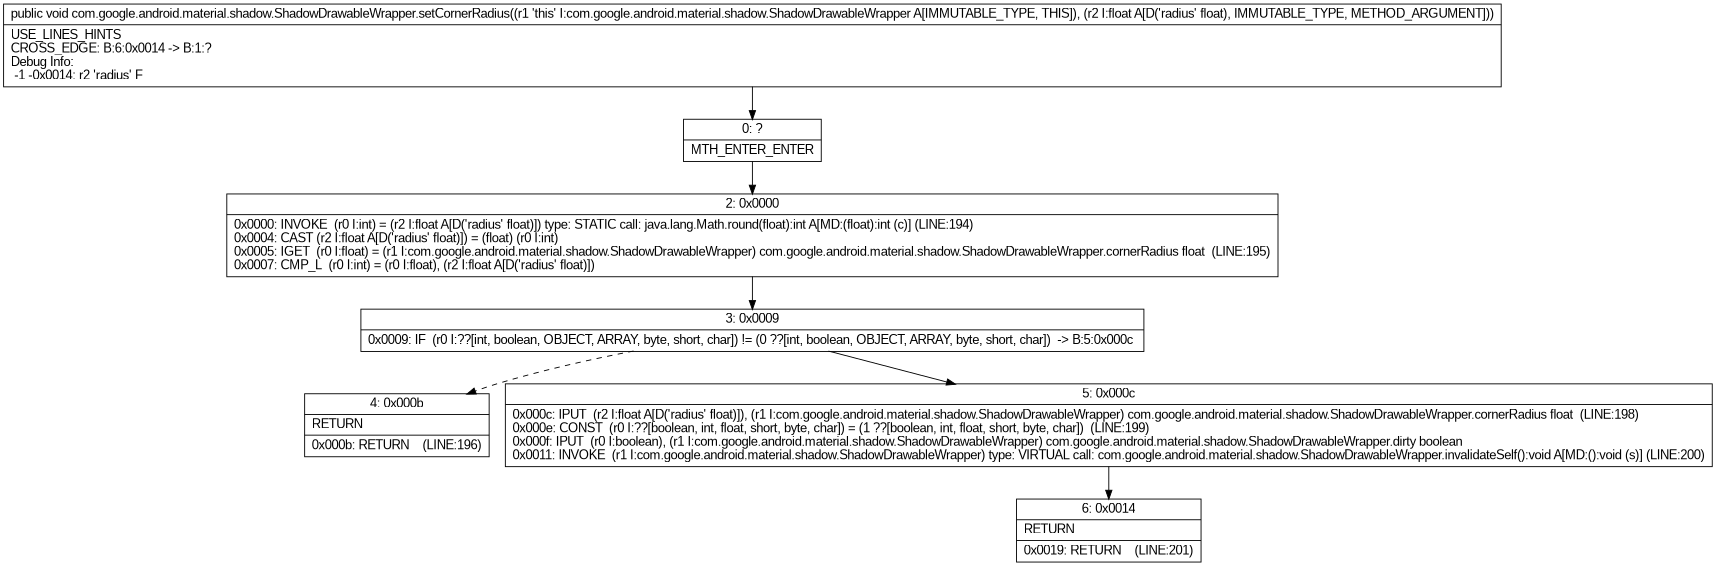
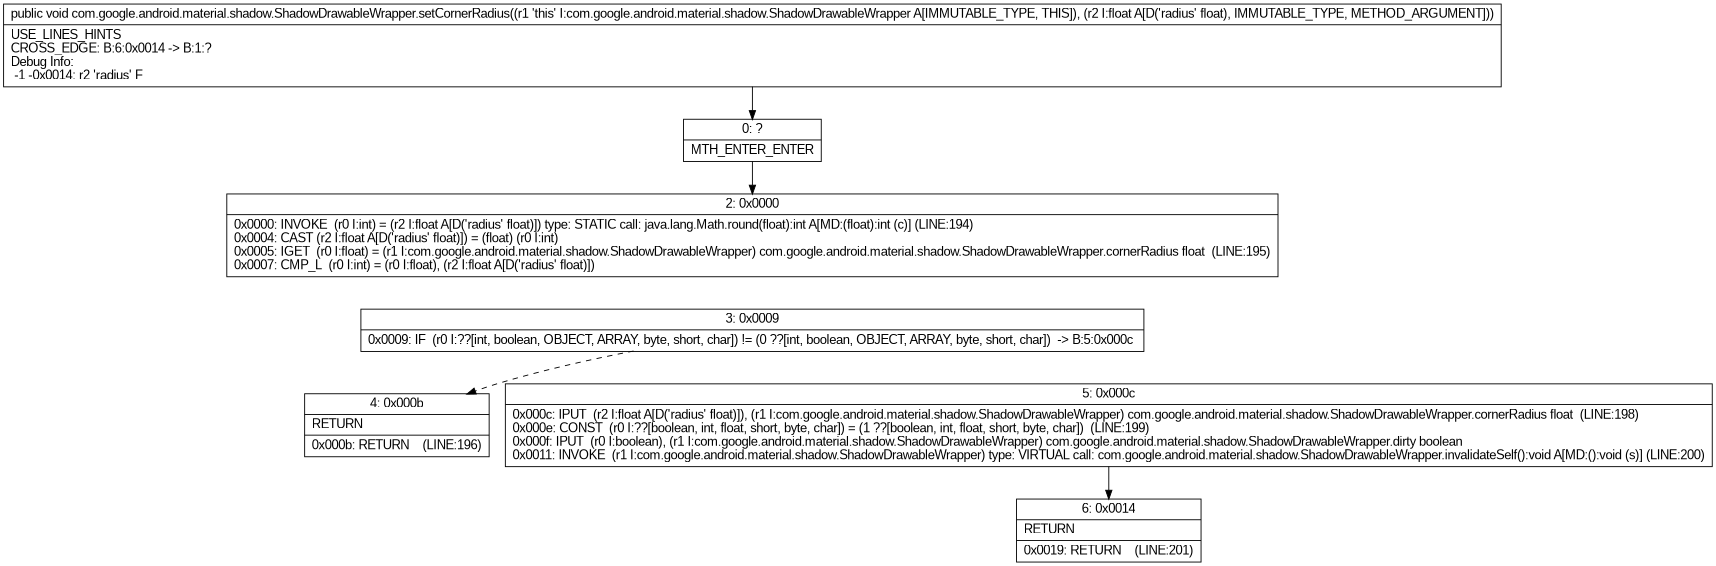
edge "2: 0x0000" -> "3: 0x0009": removed
edge "3: 0x0009" -> "5: 0x000c": removed
